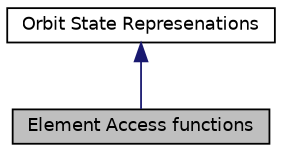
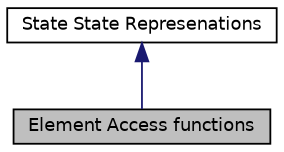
node "Orbit State Represenations": label "Orbit State Represenations" -> "State State Represenations"
